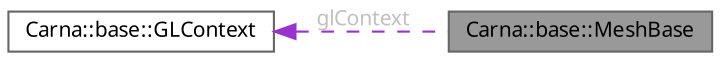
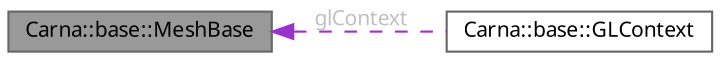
edge "Carna::base::MeshBase" -> "Carna::base::GLContext": reversed
